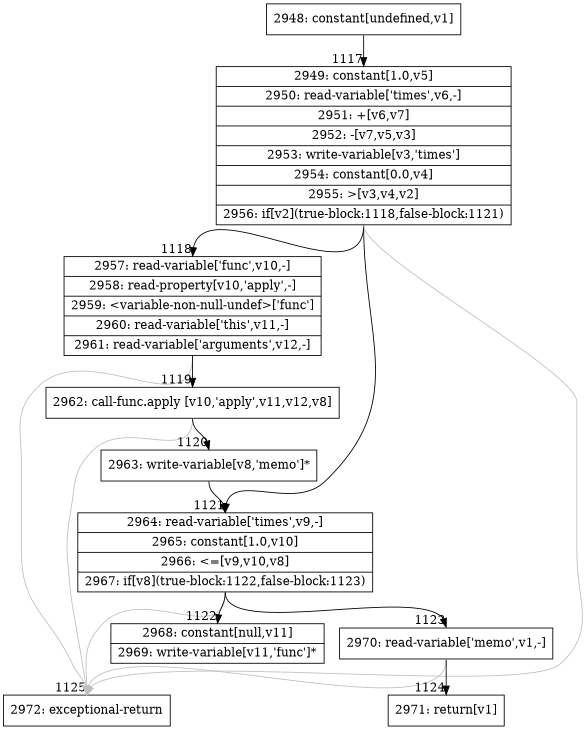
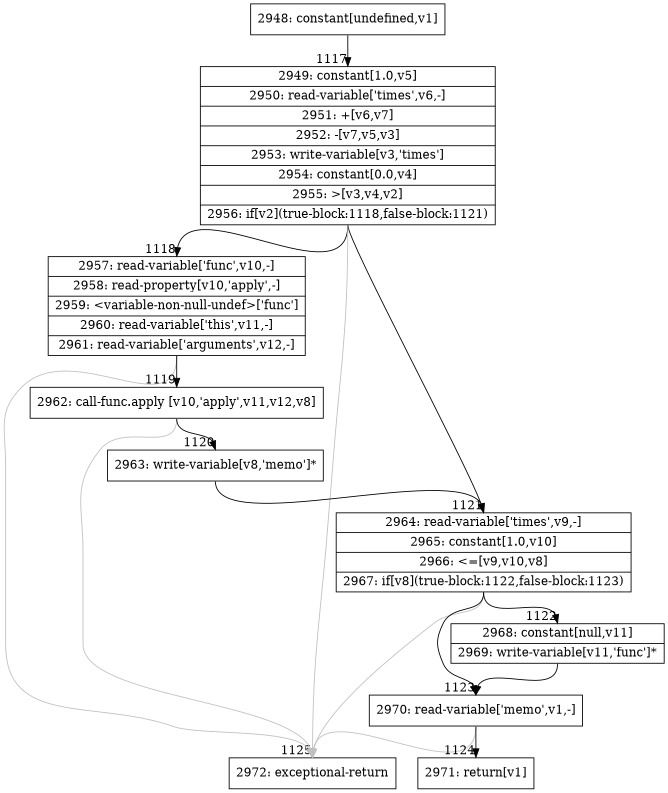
edge "2968: constant[null,v11]" -> "2970: read-variable['memo',v1,-]": added
